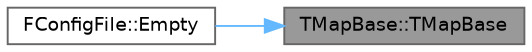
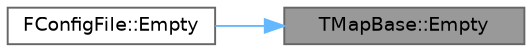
node "TMapBase::TMapBase": label "TMapBase::TMapBase" -> "TMapBase::Empty"
